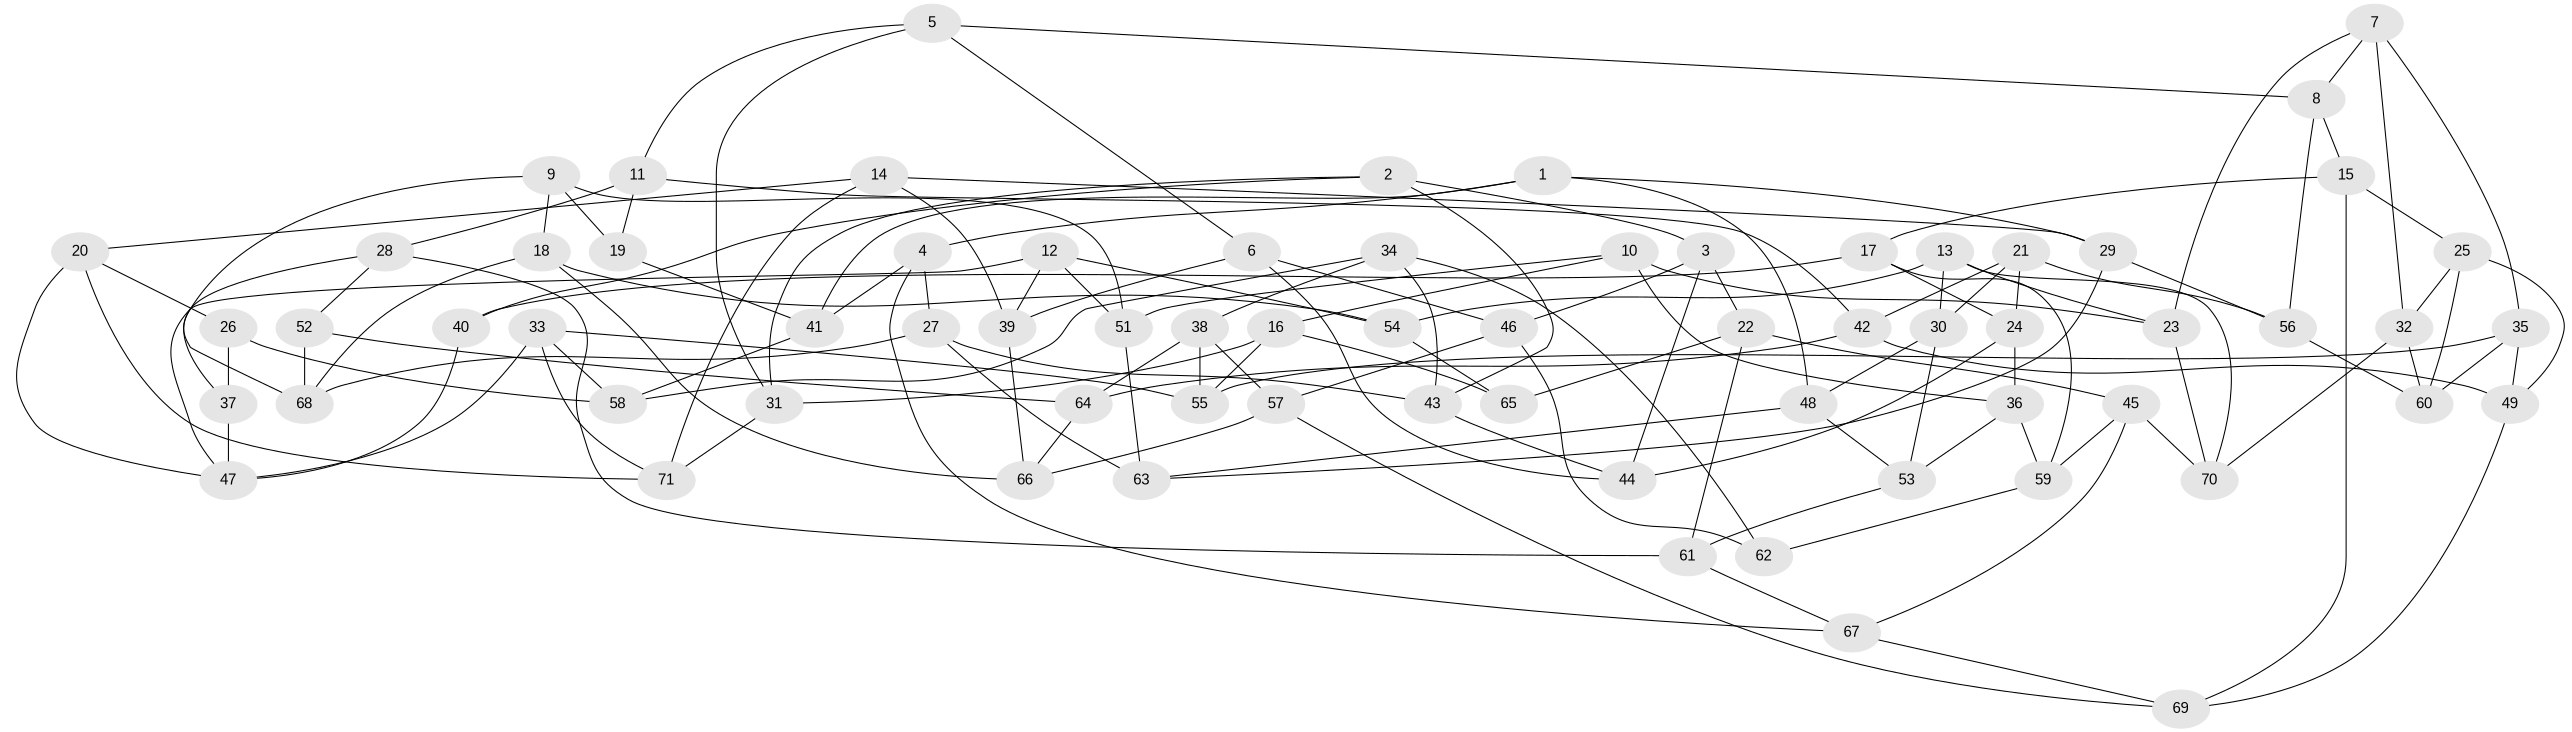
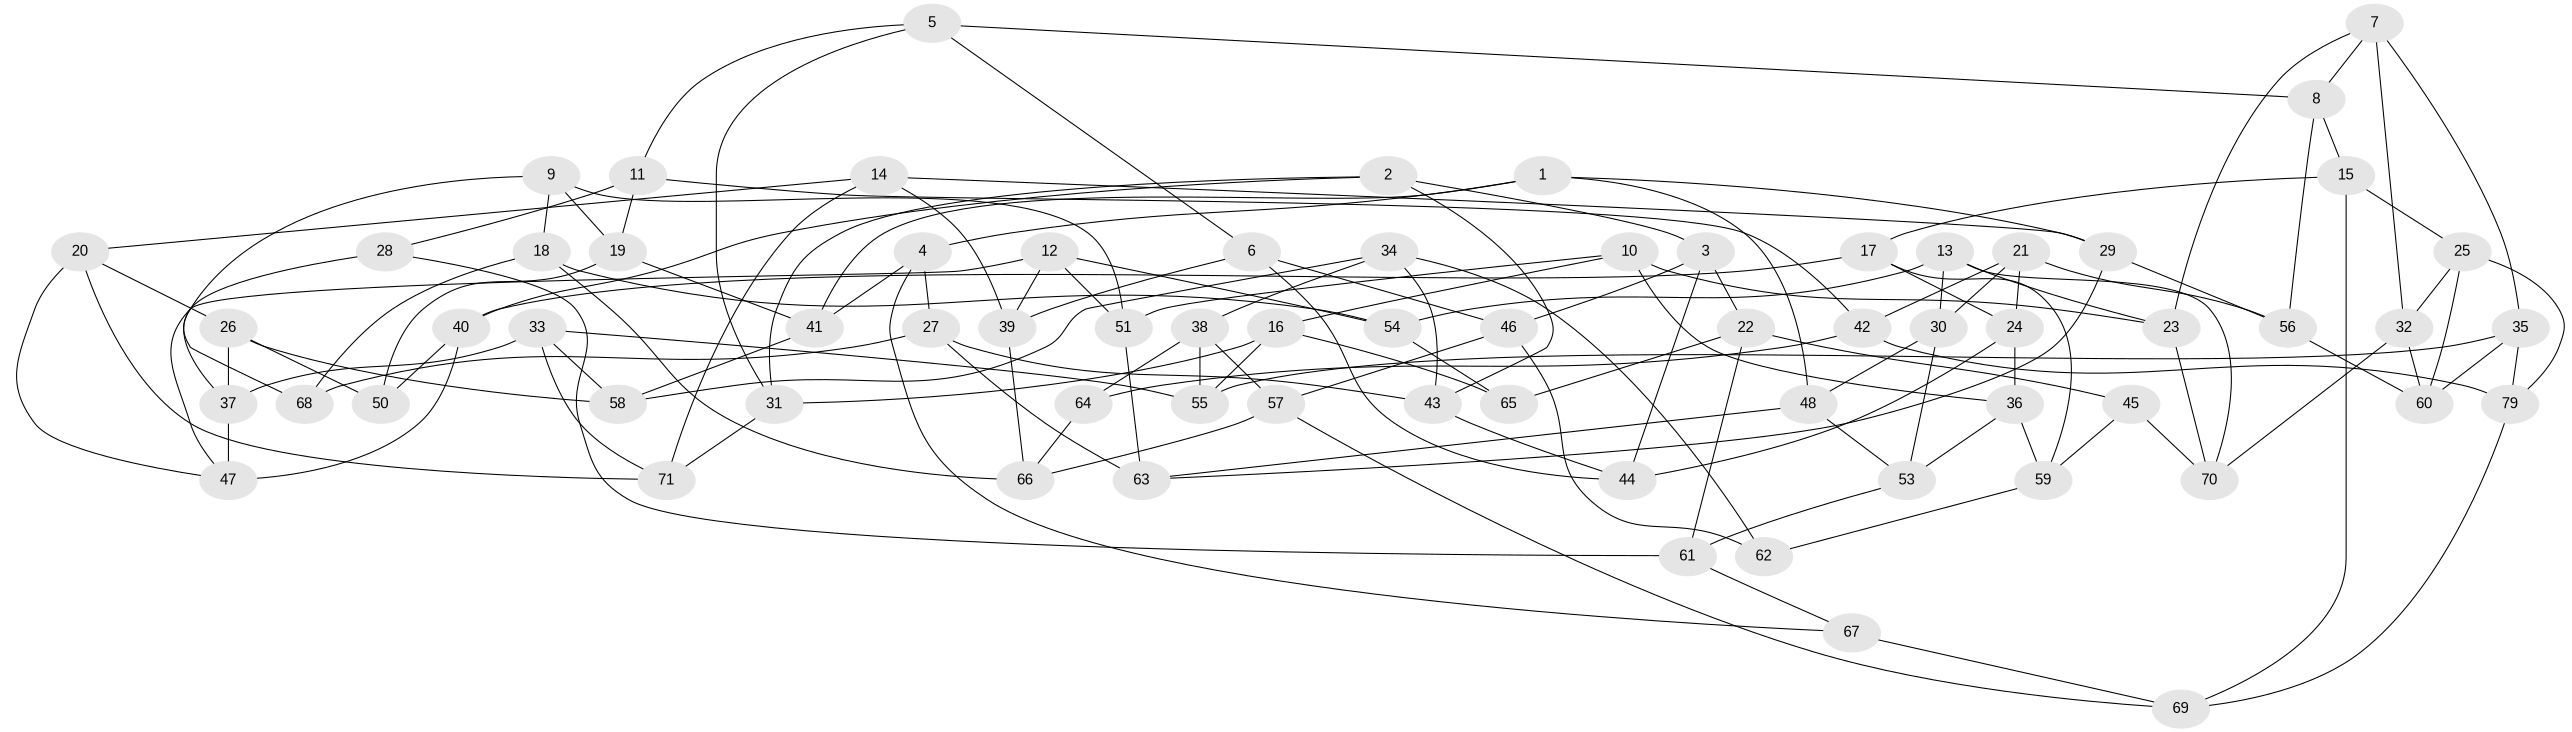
node "52": removed
node "50": added
node "49": label "49" -> "79"
edge "33" -- "47": now "33" -- "37"
edge "45" -- "67": removed
